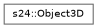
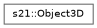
node "s24::Object3D": label "s24::Object3D" -> "s21::Object3D"
